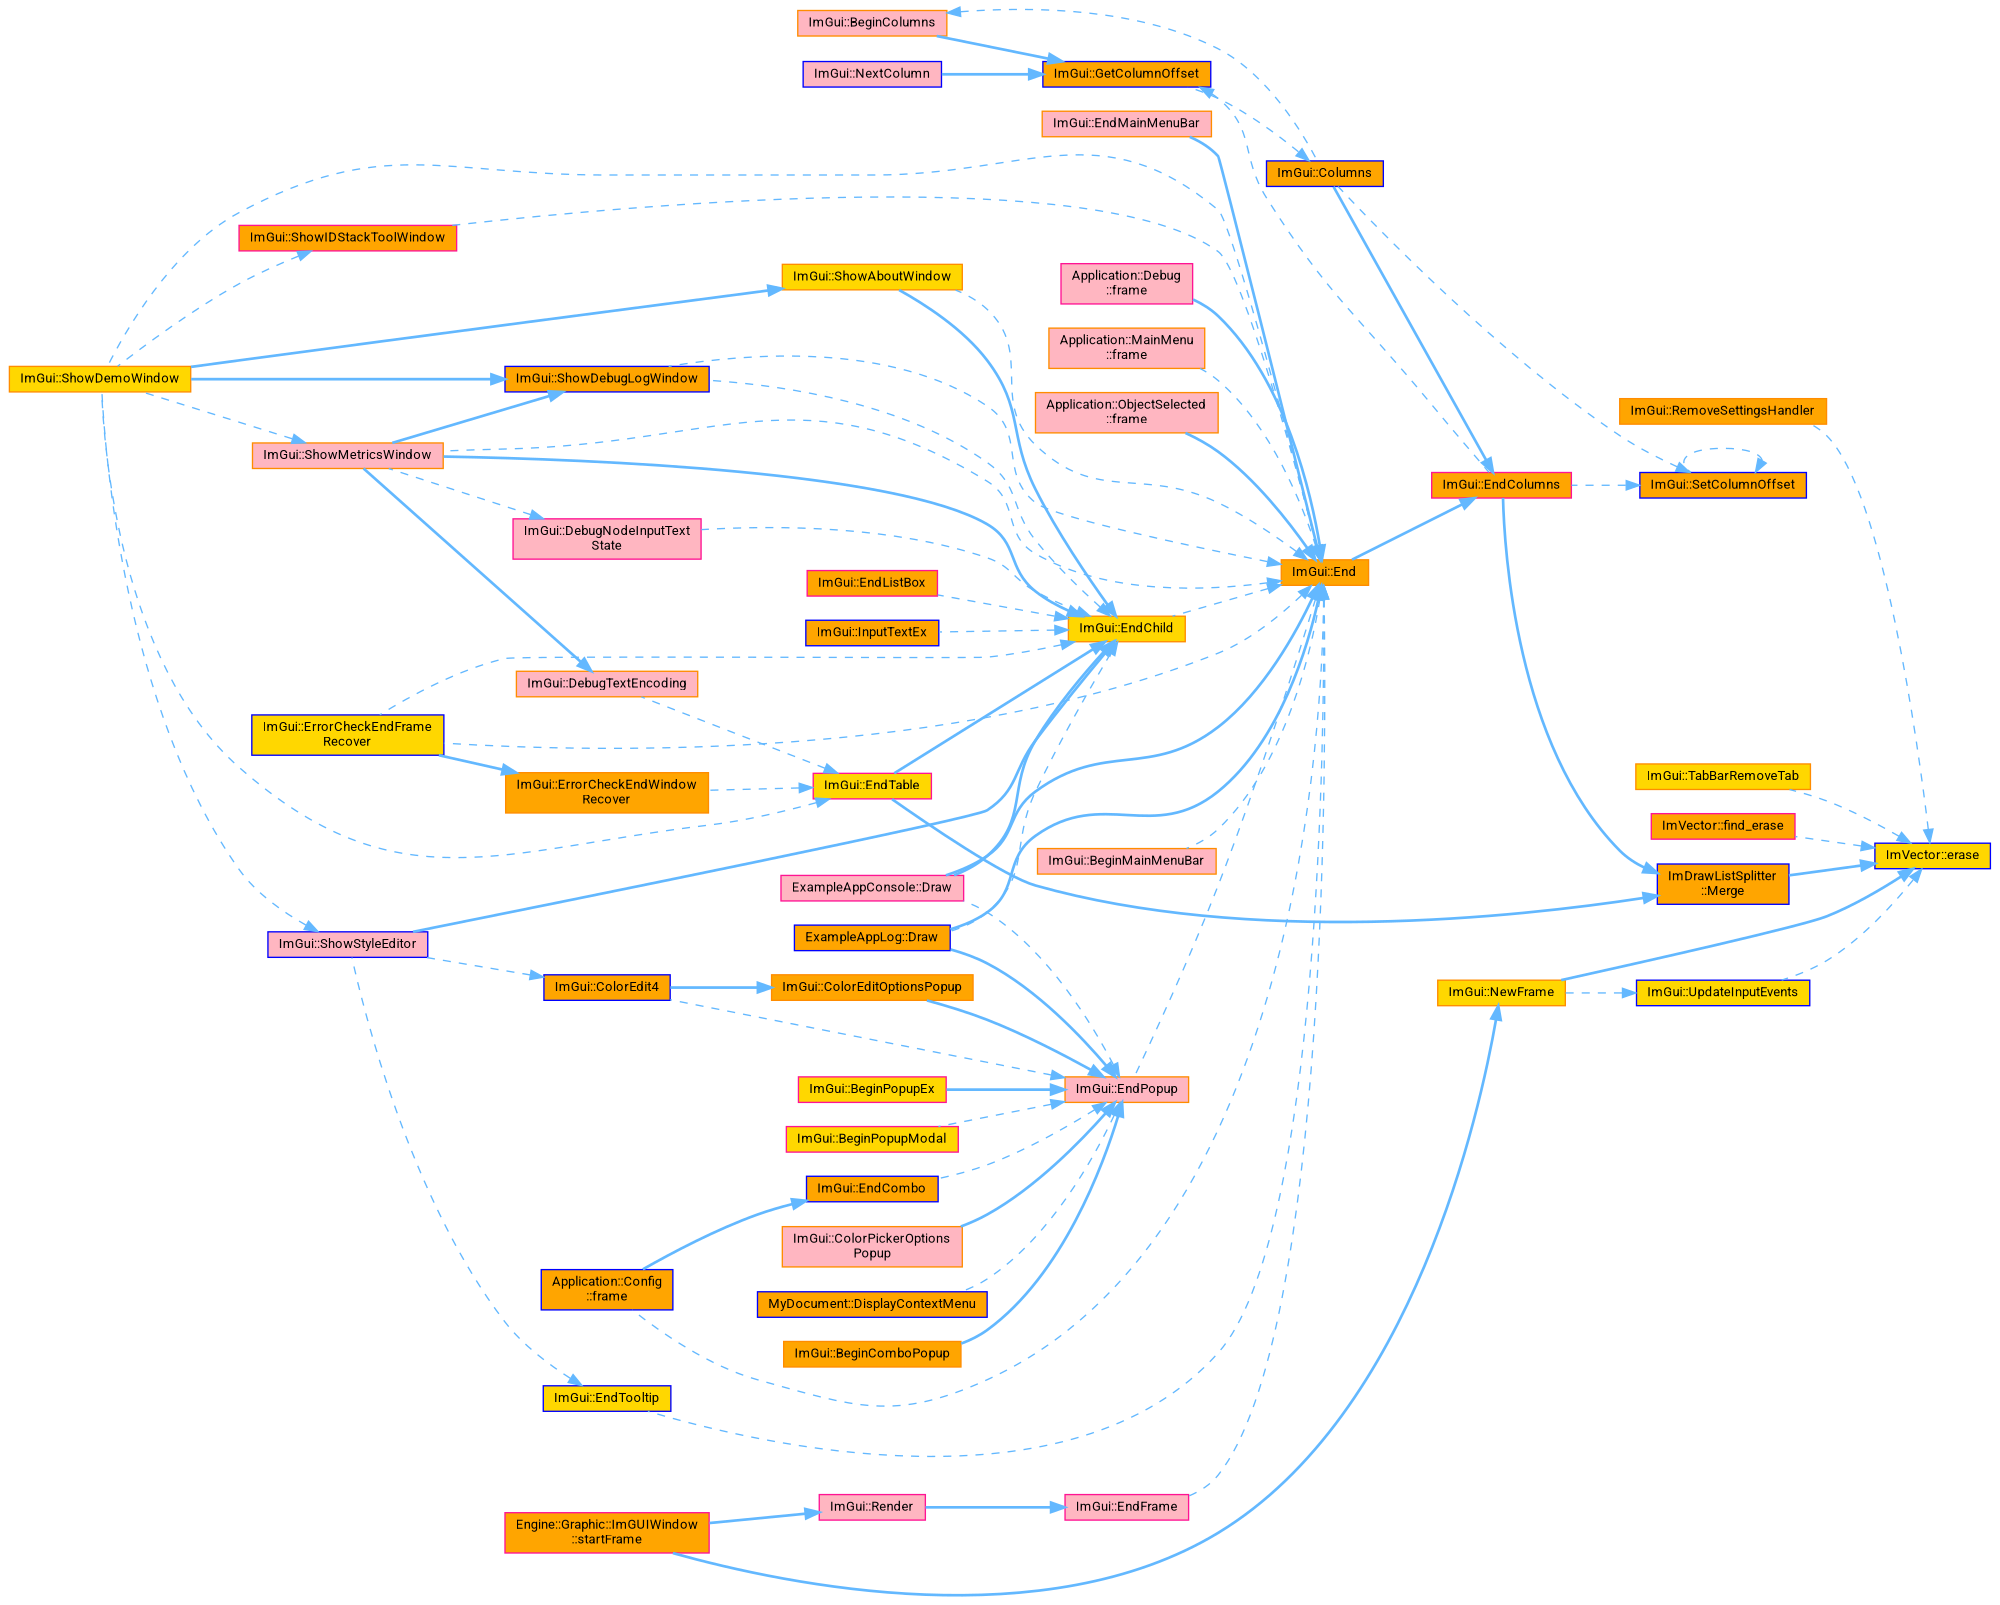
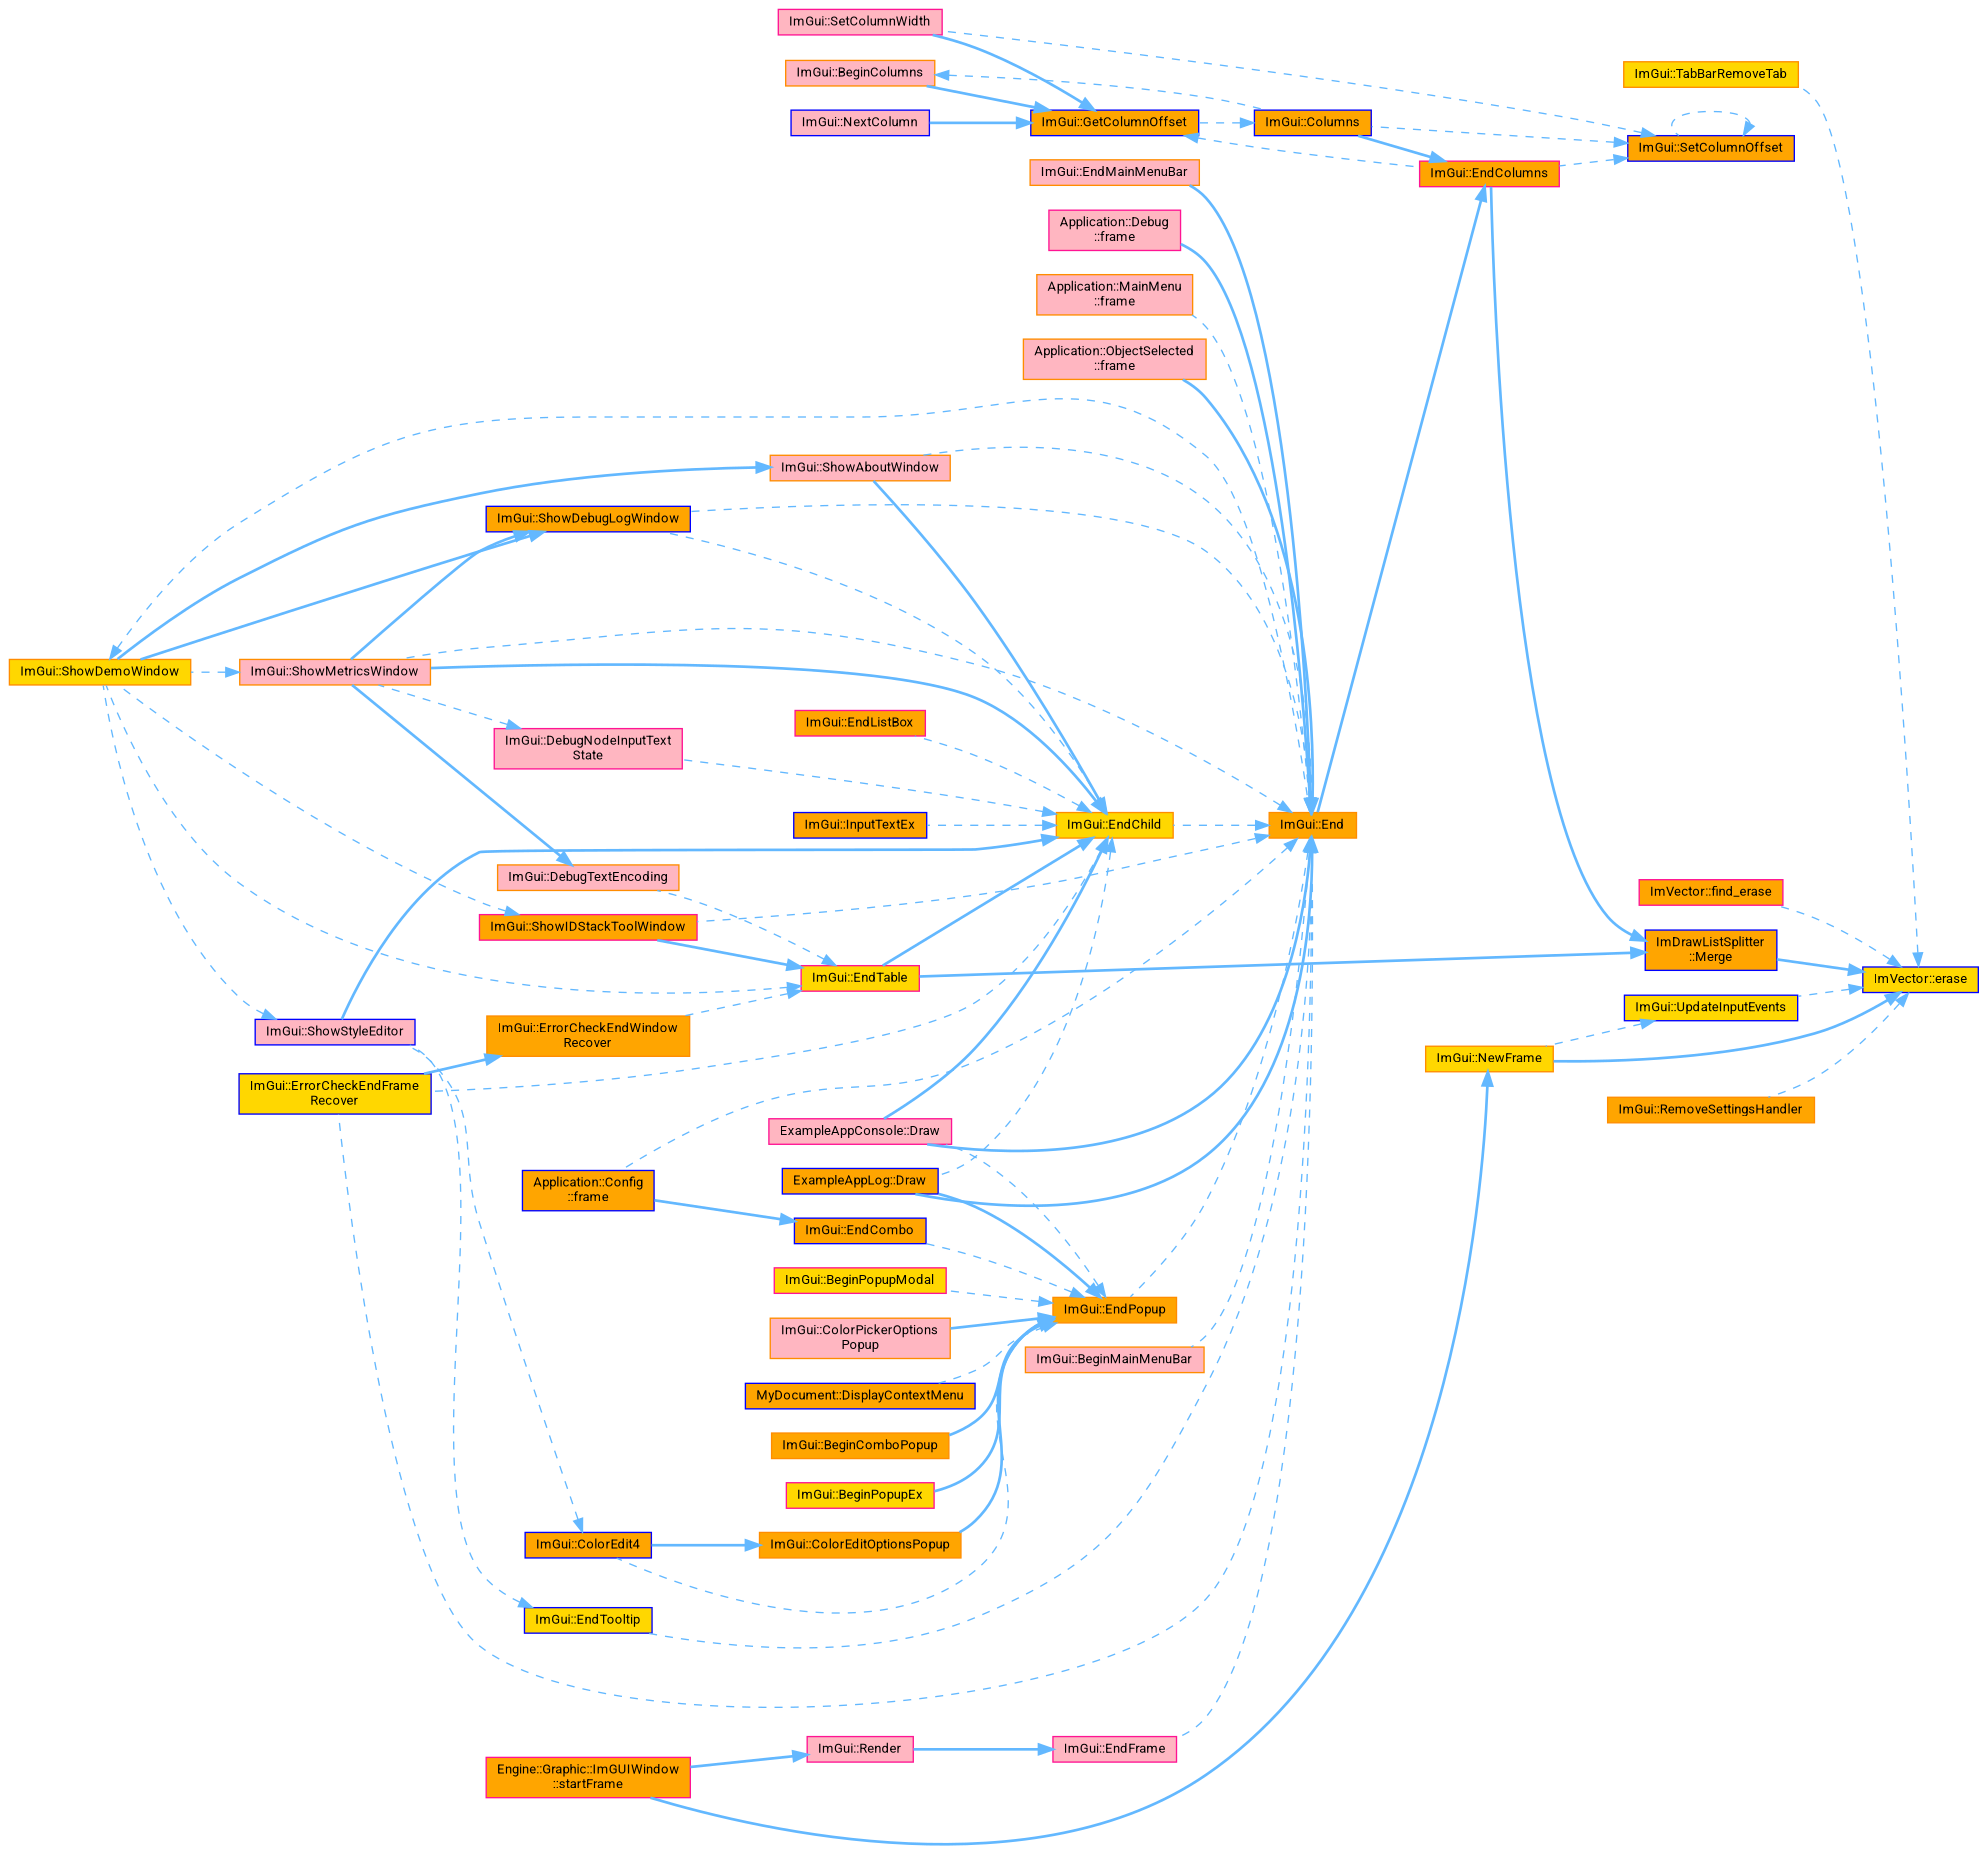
node "ImGui::SetColumnWidth": added
edge "ImGui::ShowDemoWindow" -> "ImGui::End": reversed
node "ImGui::ShowAboutWindow": fillcolor gold -> lightpink
edge "ImGui::ShowIDStackToolWindow" -> "ImGui::EndTable": added
node "ImGui::EndPopup": fillcolor lightpink -> orange
